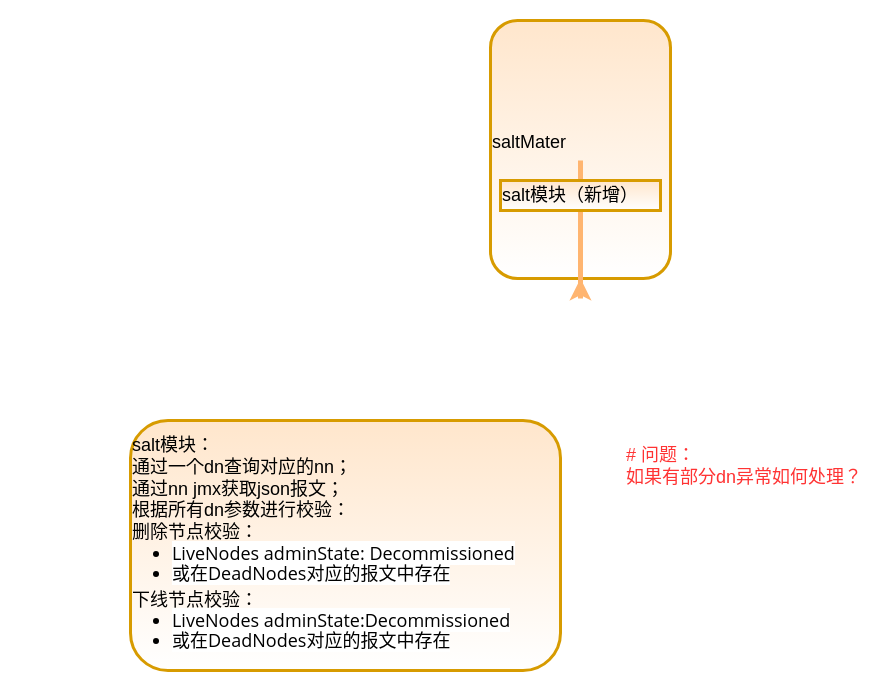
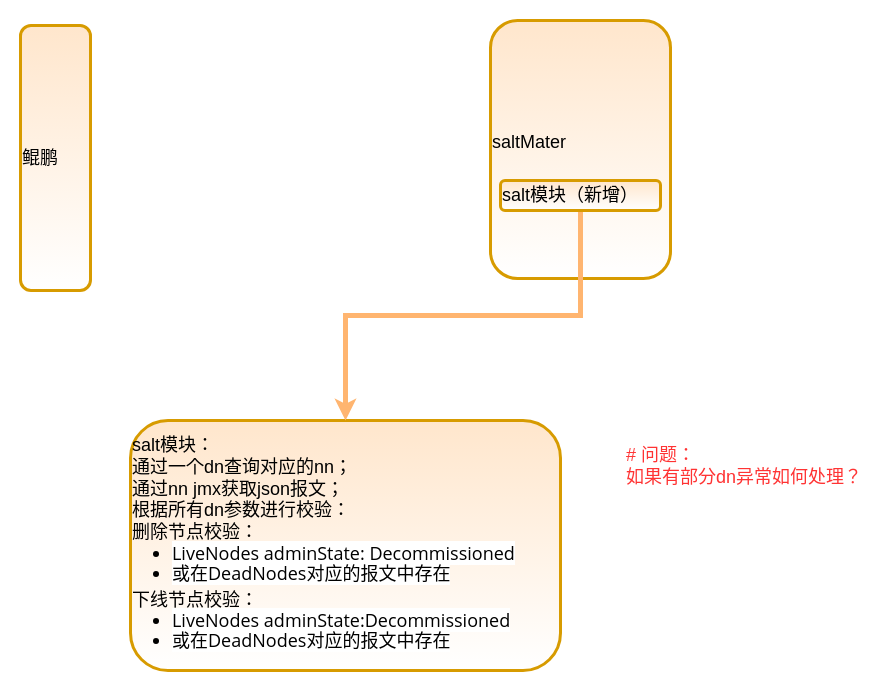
node "鲲鹏": added
edge "salt模块（新增）" -> "saltMater": now "salt模块（新增）" -> "salt模块： 通过一个dn查询对应的nn； 通过nn jmx获取json报文； 根据所有dn参数进行校验： 删除节点校验： LiveNodes adminState: Decommissioned 或在DeadNodes对应的报文中存在 下线节点校验： LiveNodes adminState:Decommissioned 或在DeadNodes对应的报文中存在"
node "salt模块（新增）": shape rectangle -> rounded rectangle
